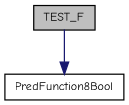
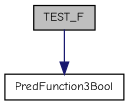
node "PredFunction8Bool": label "PredFunction8Bool" -> "PredFunction3Bool"
